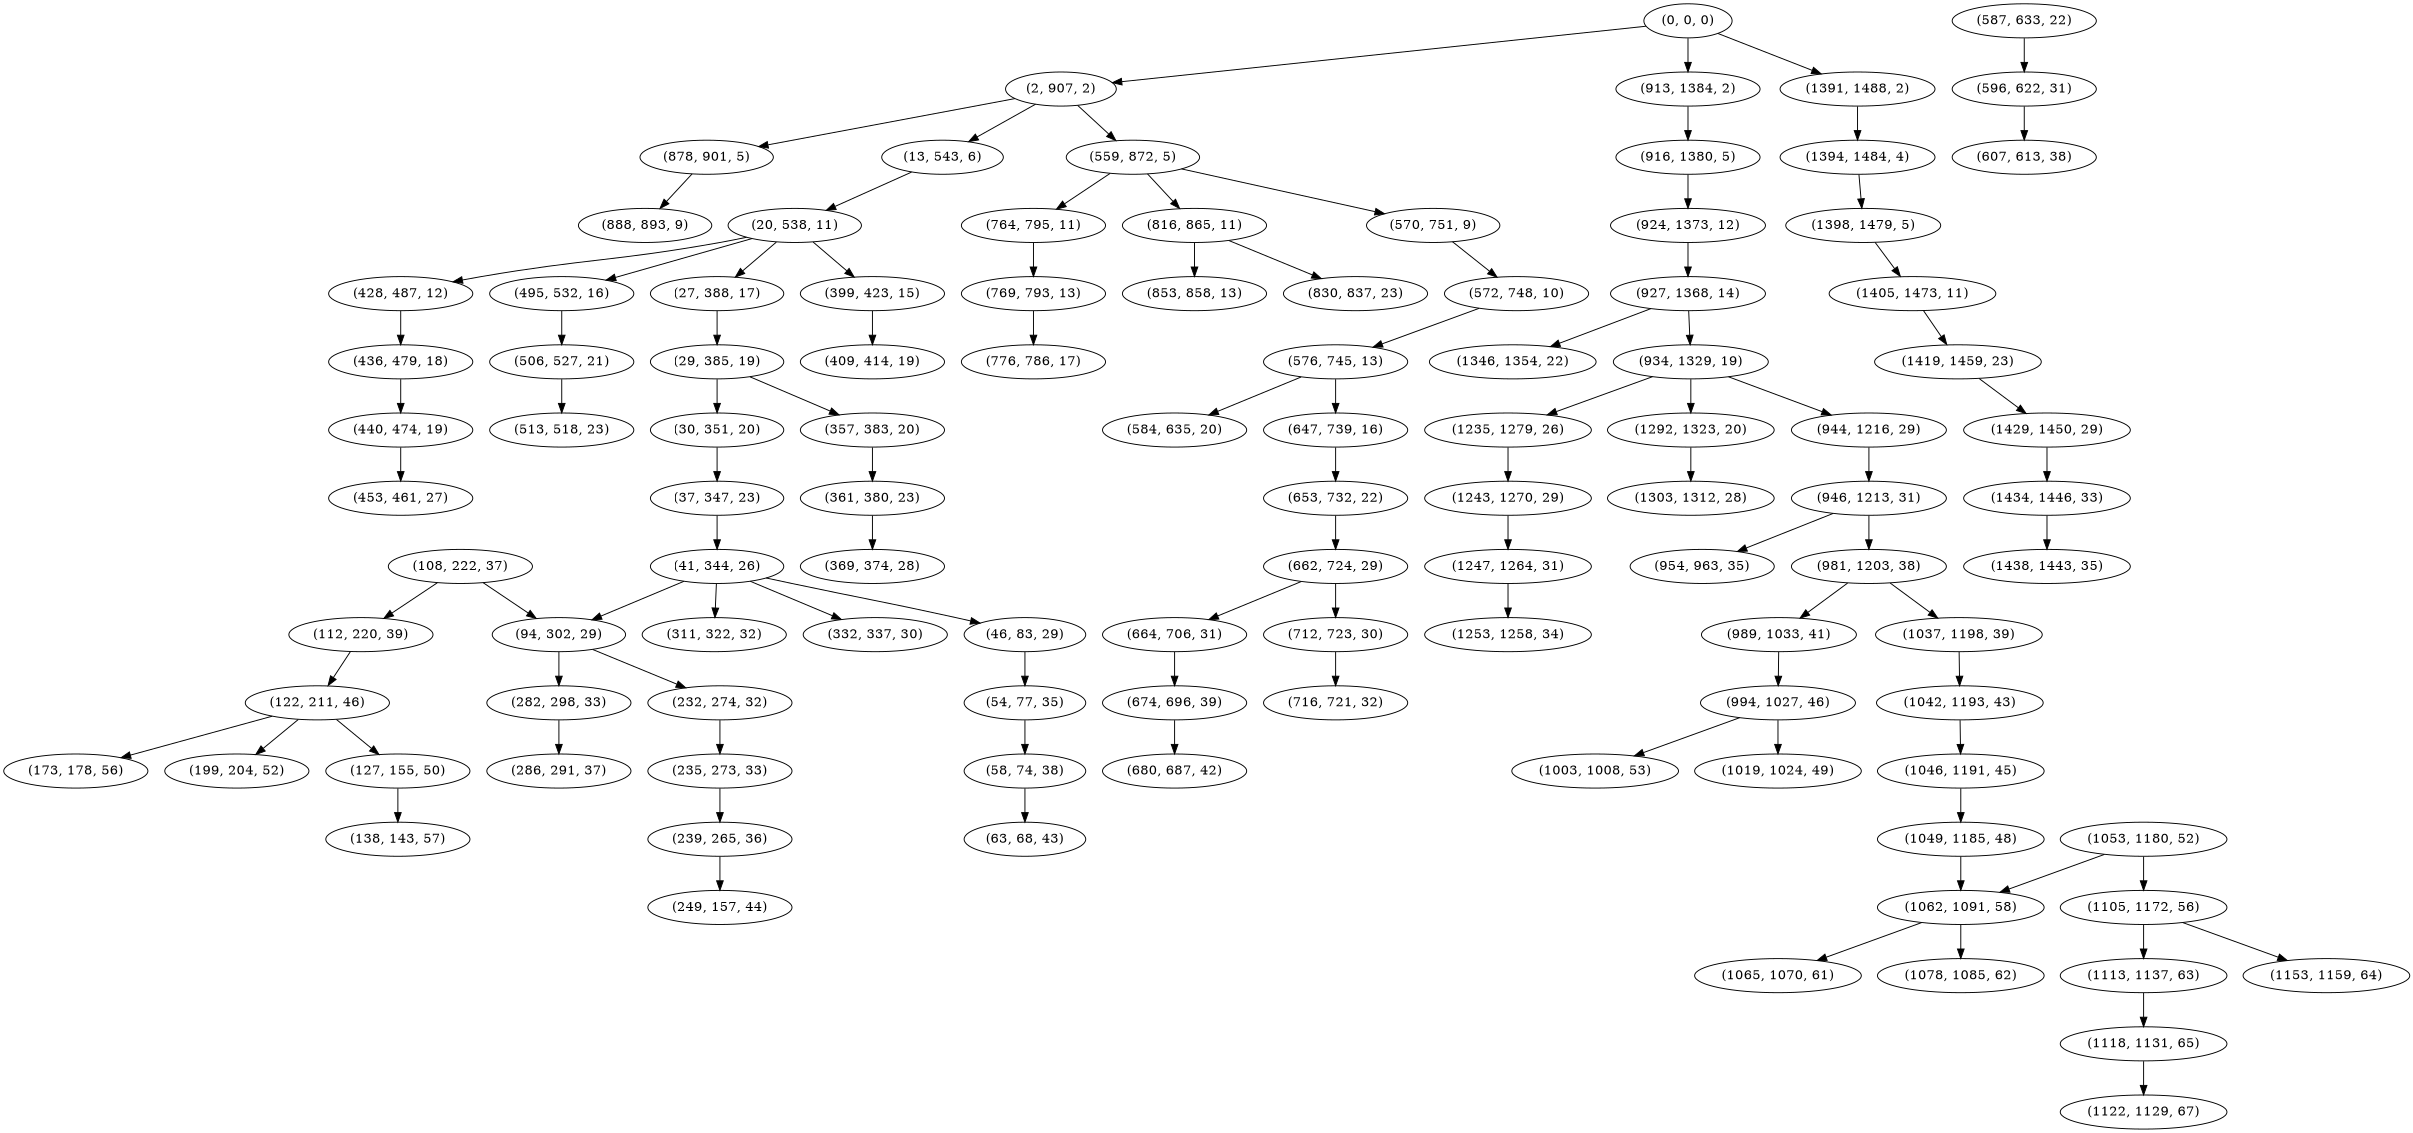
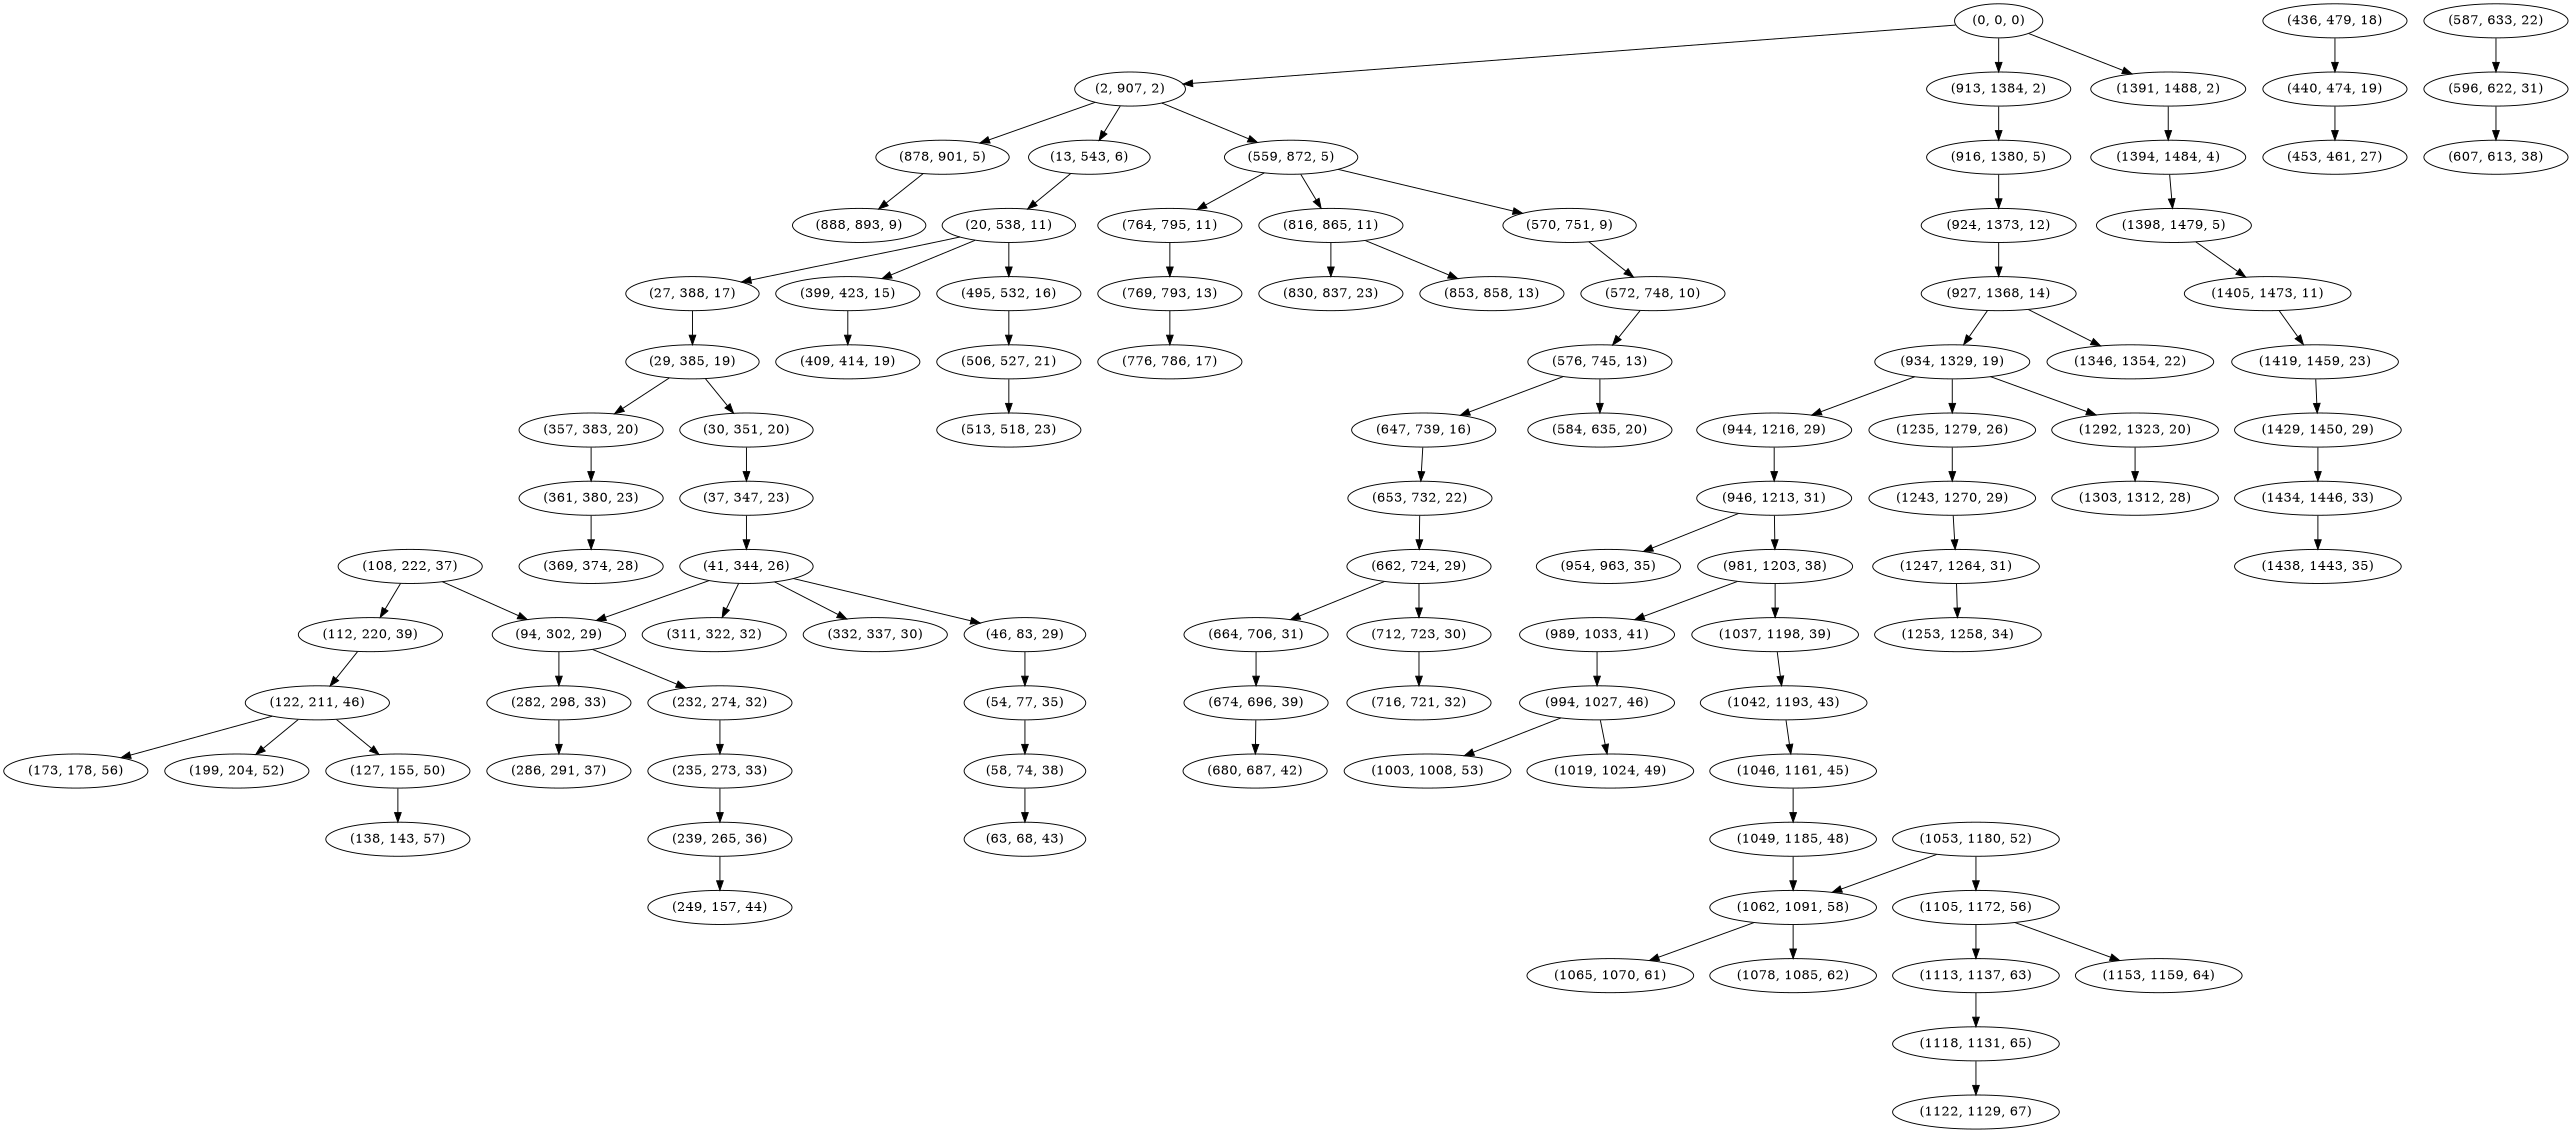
node "(428, 487, 12)": removed
node "(1046, 1191, 45)": label "(1046, 1191, 45)" -> "(1046, 1161, 45)"
